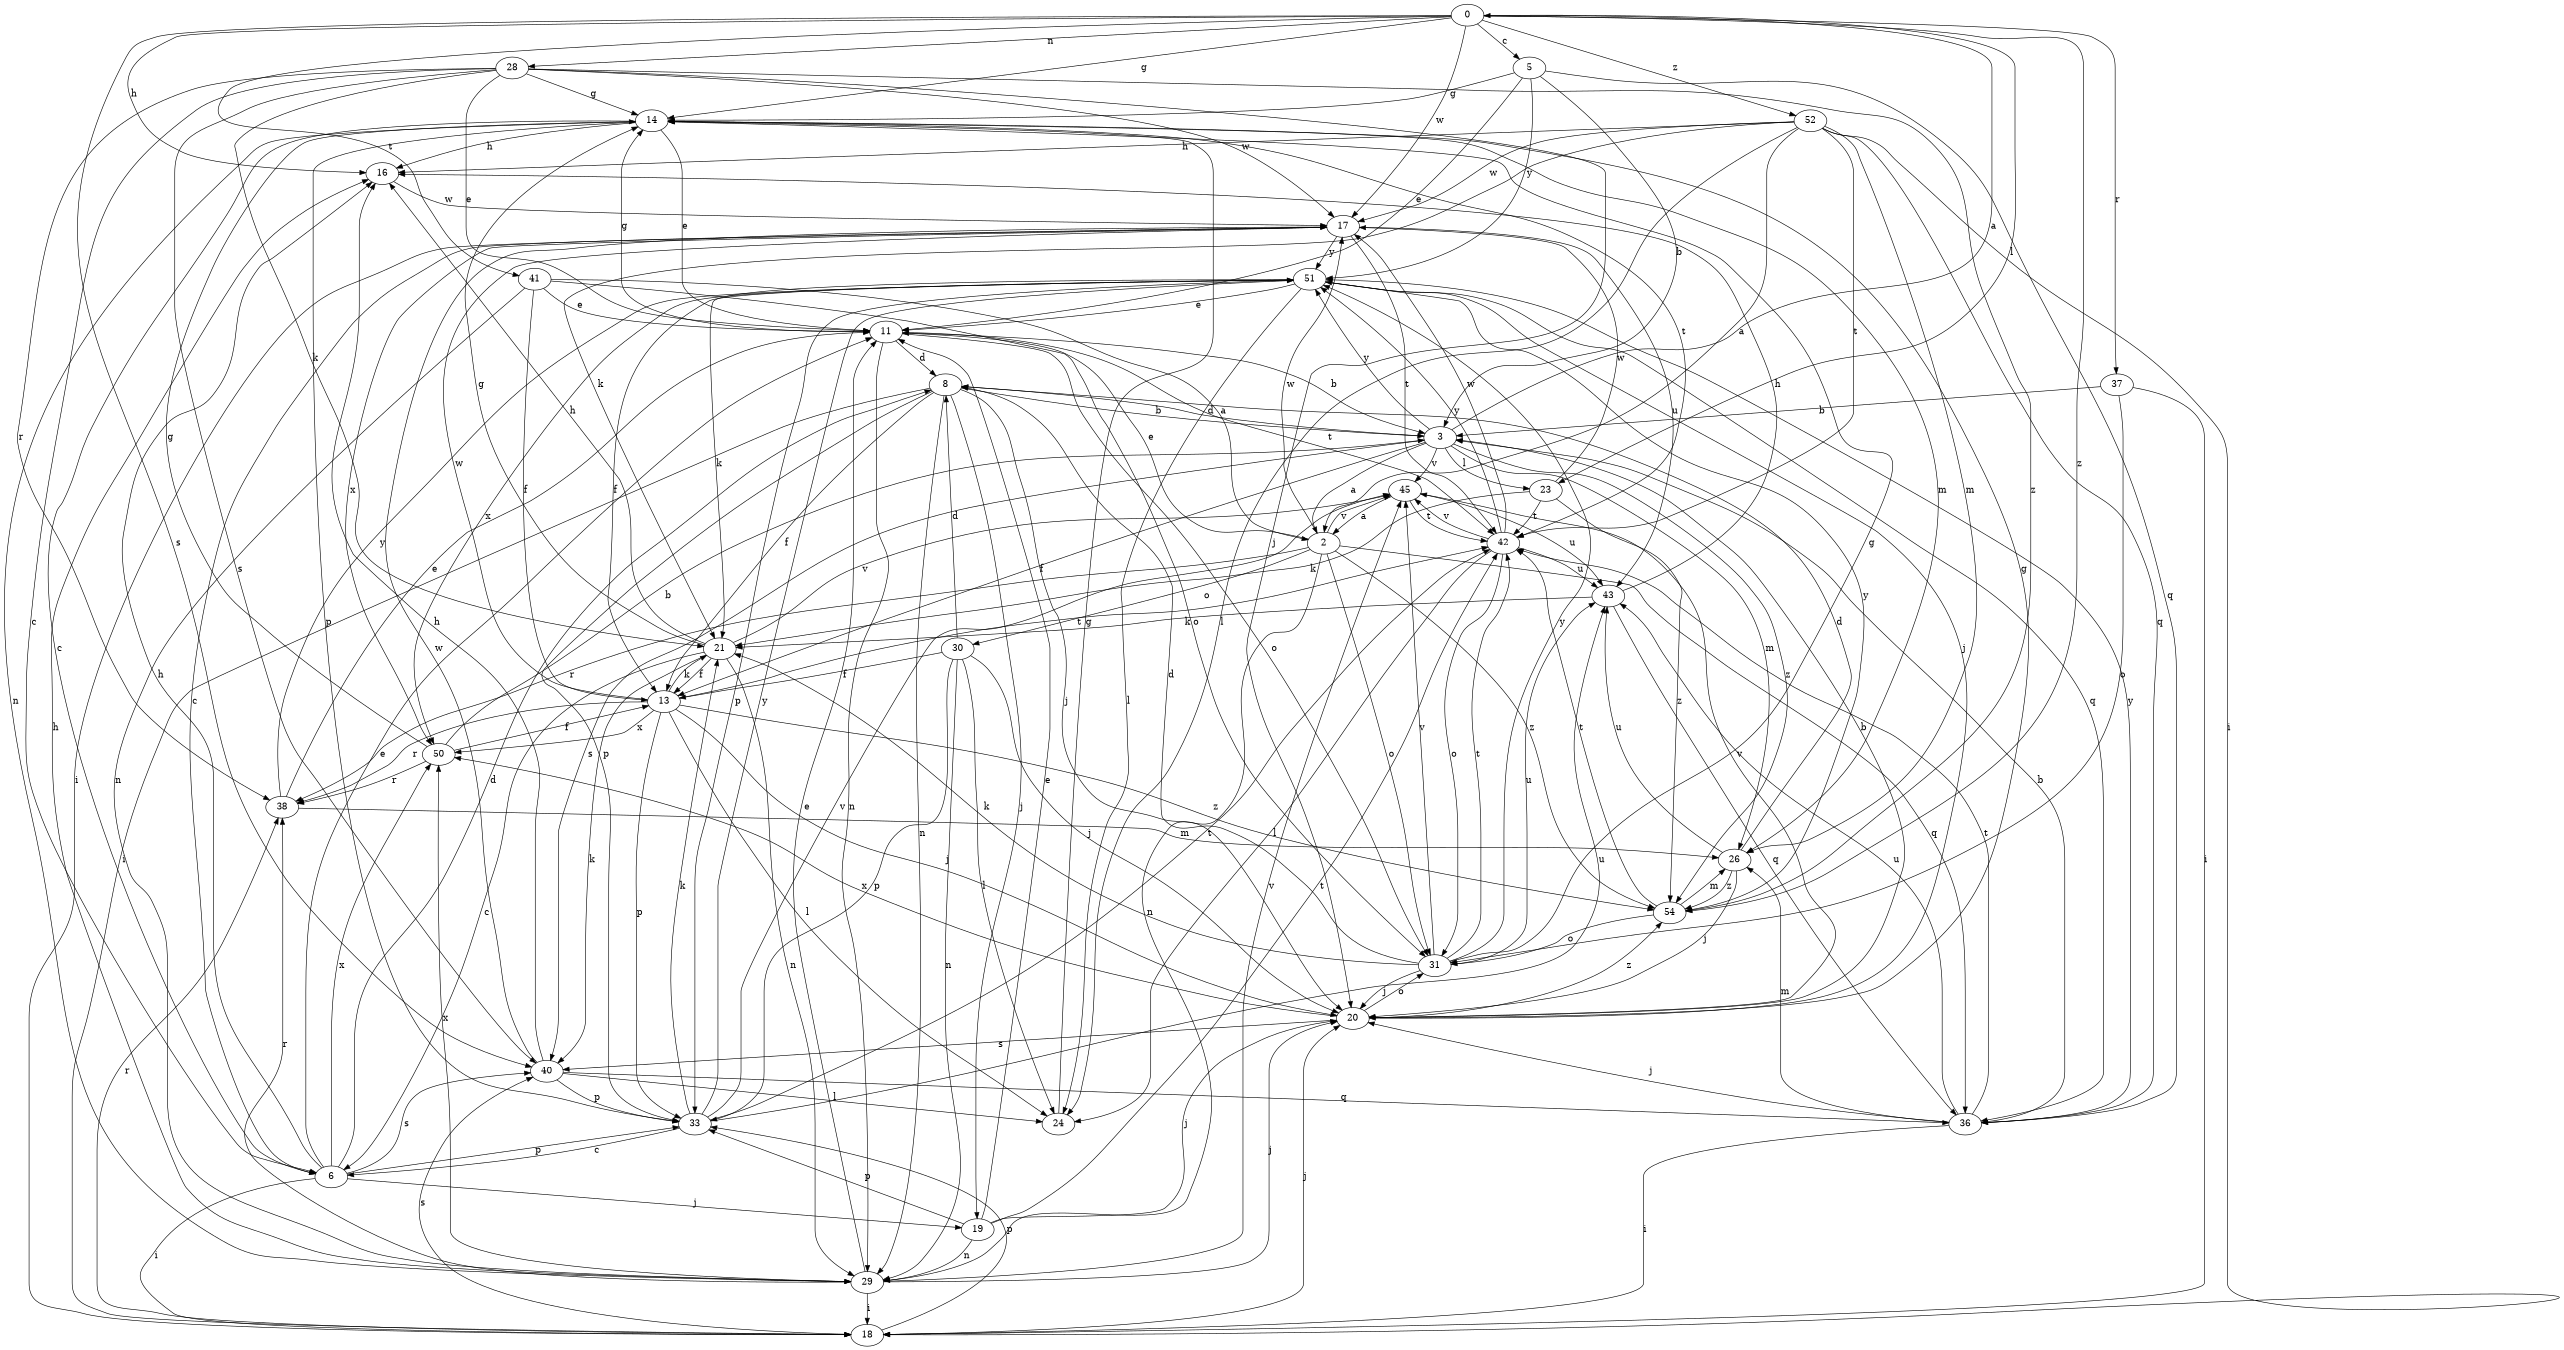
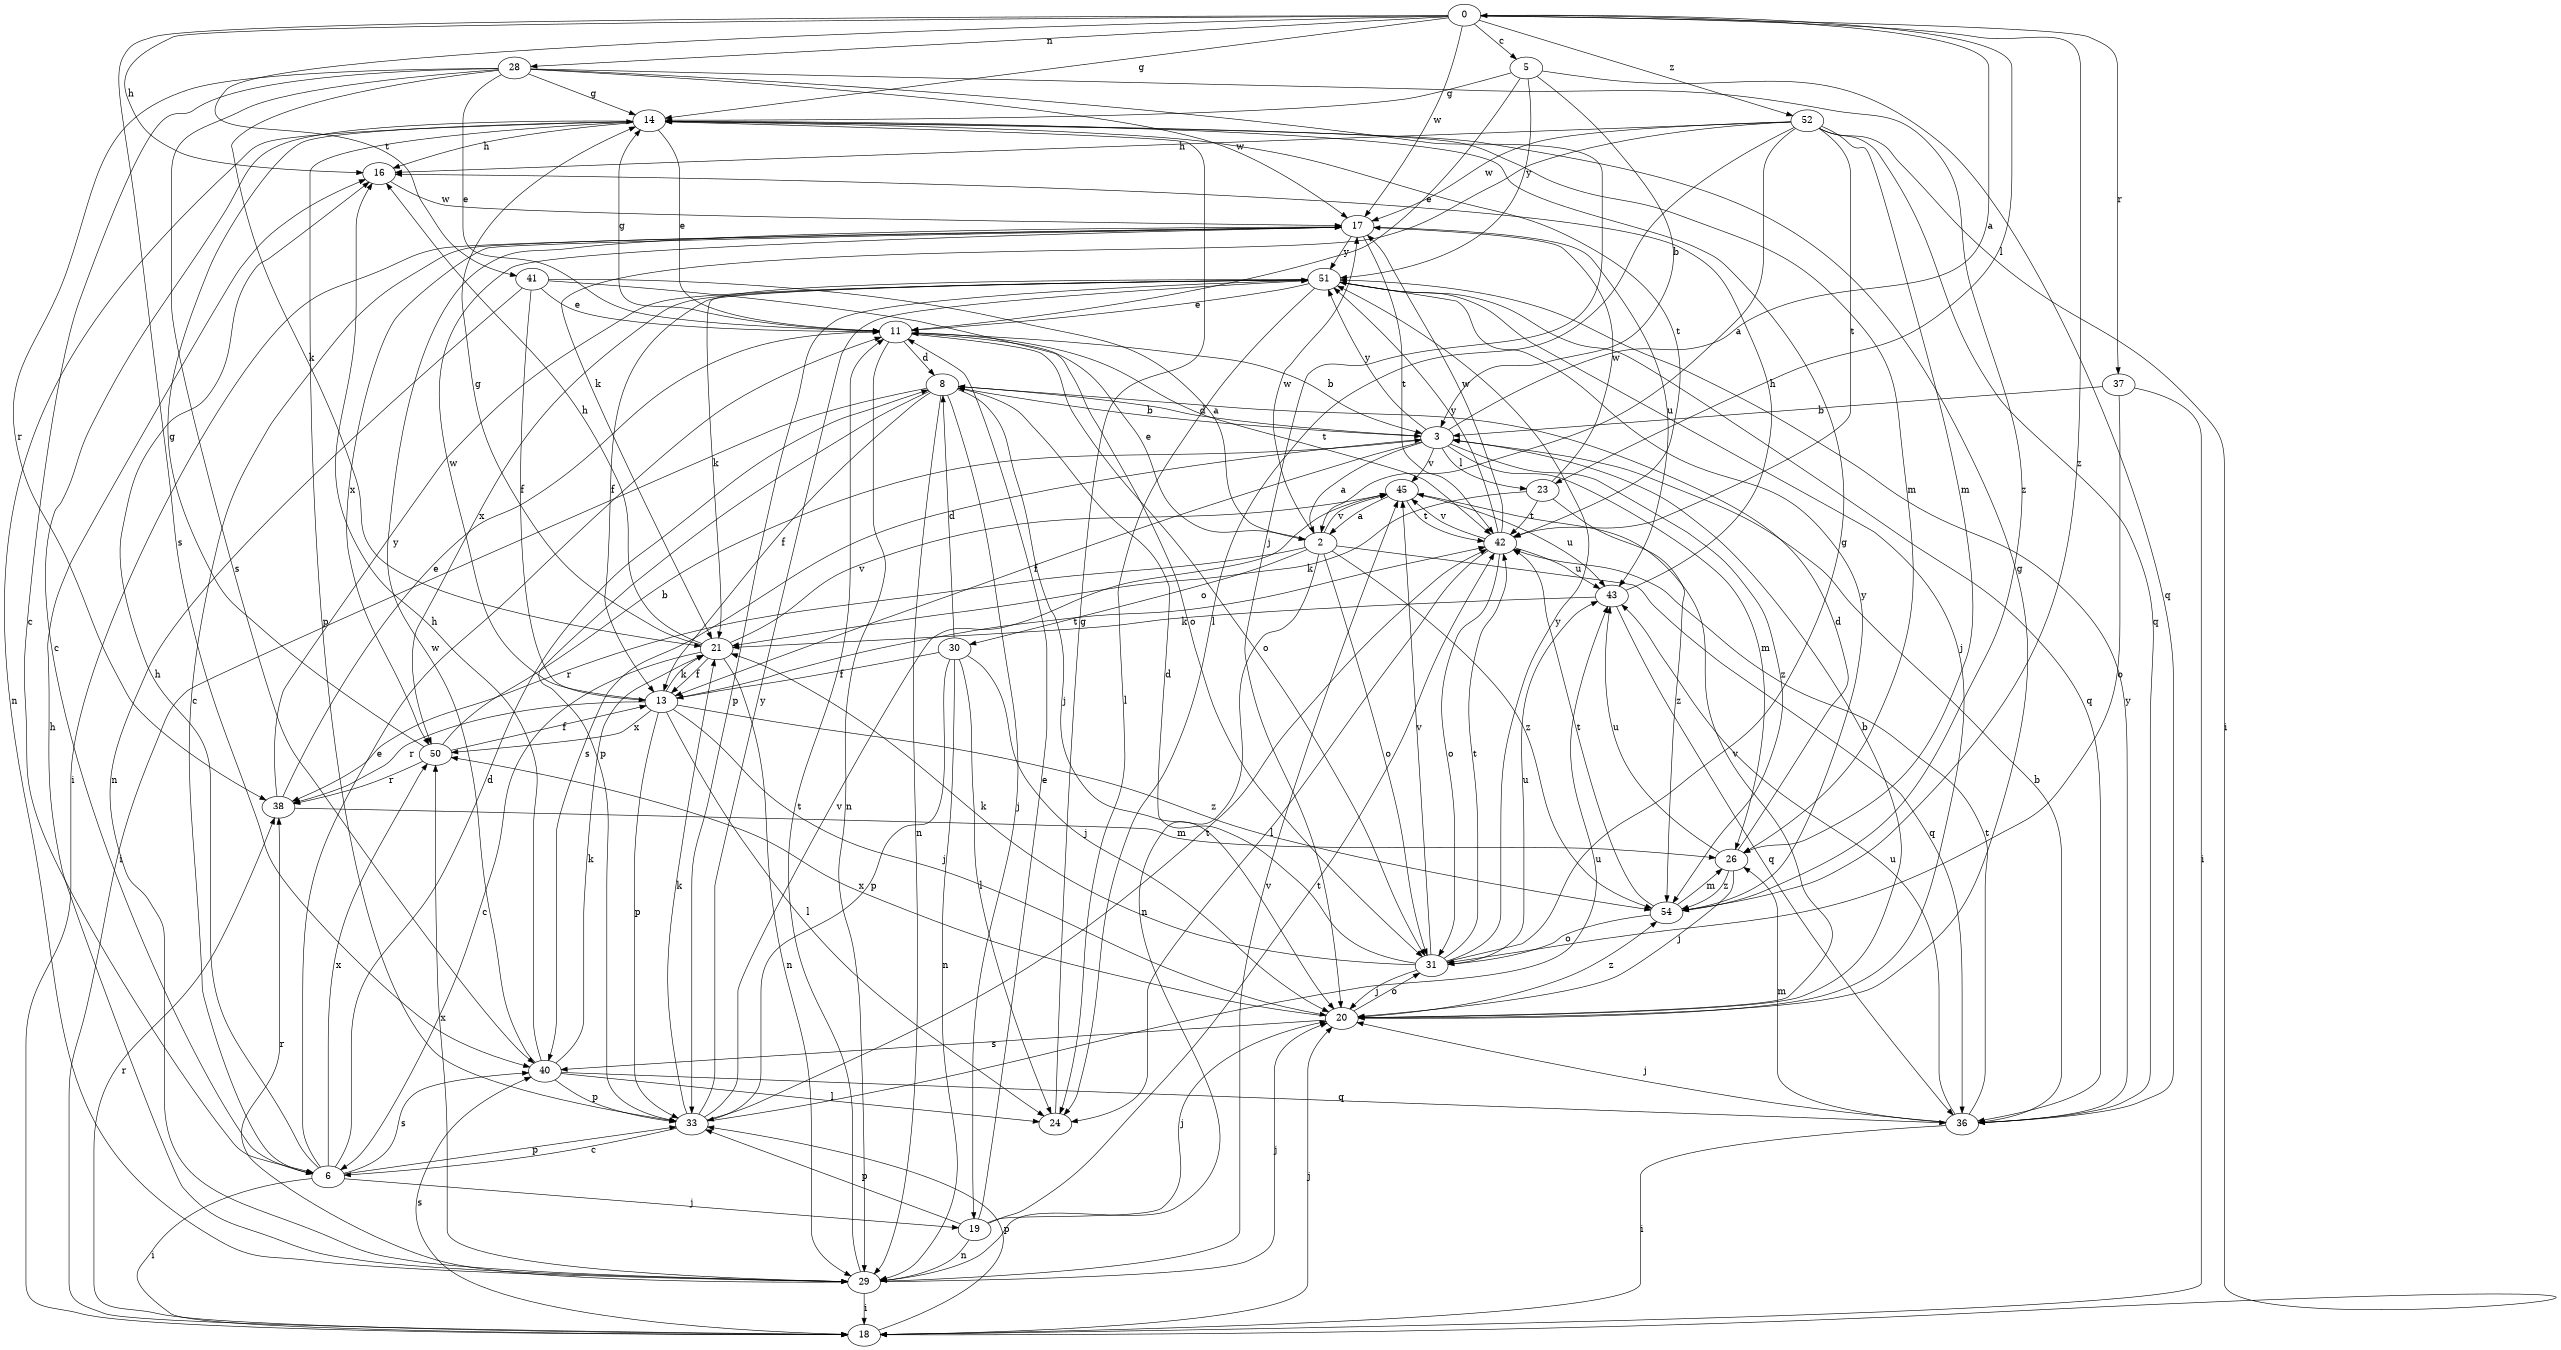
edge "29" -> "11": label "e" -> "t"
edge "21" -> "40": reversed
